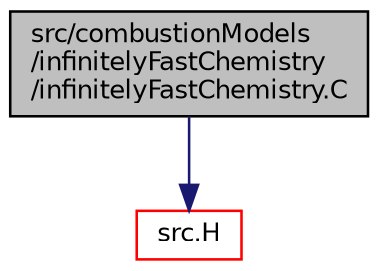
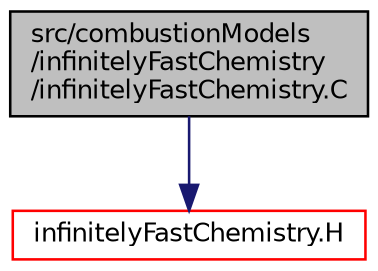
node "src.H": label "src.H" -> "infinitelyFastChemistry.H"
